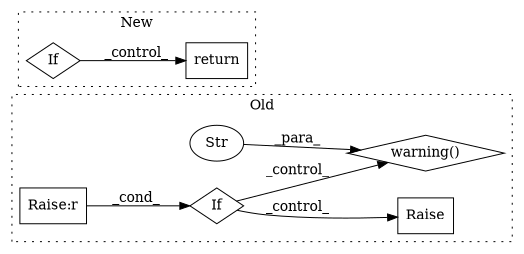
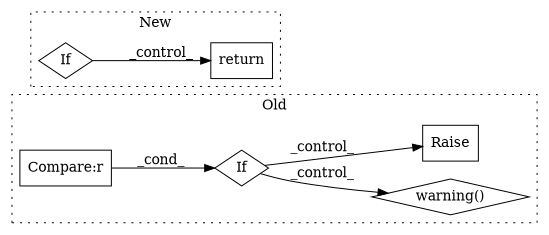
node "Str": removed
node "Raise:r": label "Raise:r" -> "Compare:r"
